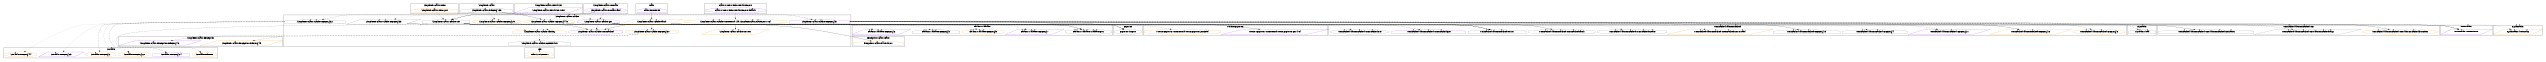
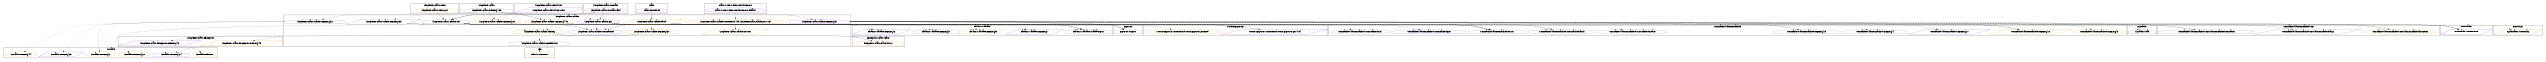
edge "SimpleDB::Class::Cache::get" -> "Exception::Class::Base::throw": now "SimpleDB::Class::Cache::fix_key" -> "Exception::Class::Base::throw"
edge "SimpleDB::Class::Cache::BEGIN@32" -> "Storable::BEGIN@24": now "SimpleDB::Class::Exception::BEGIN@45" -> "Storable::BEGIN@24"
cluster "DynaLoader": label "DynaLoader" -> "ResultSet"
node "Memcached::libmemcached::memcached_server_add": removed
